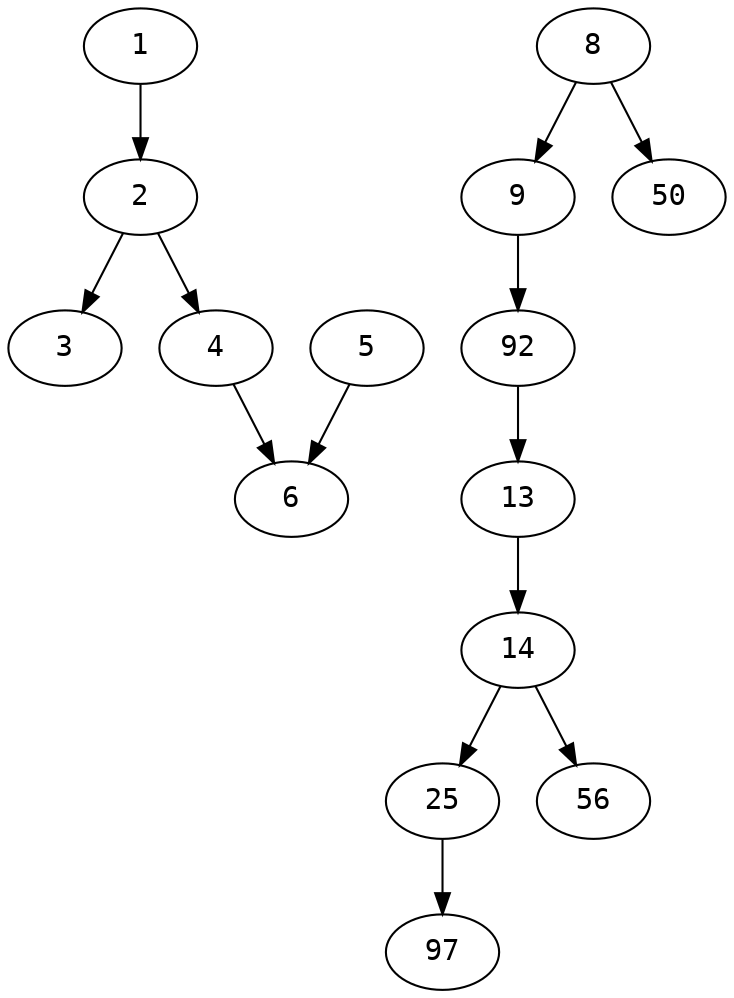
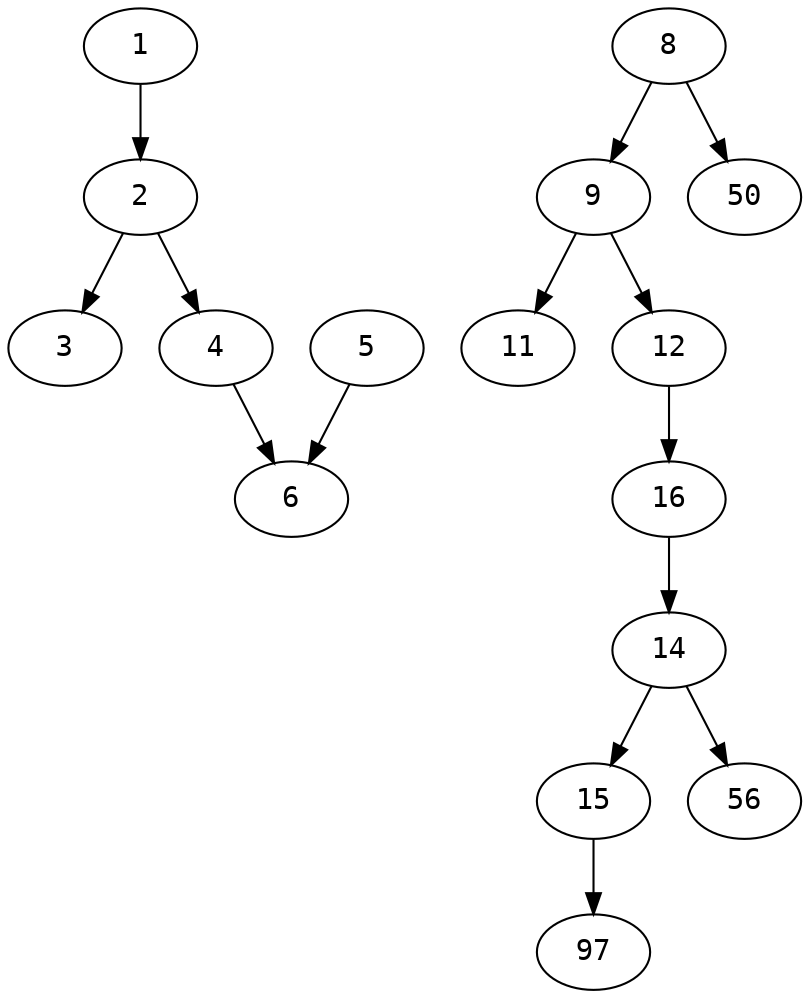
node "11": added
node "92": label "92" -> "12"
node "13": label "13" -> "16"
node "25": label "25" -> "15"
